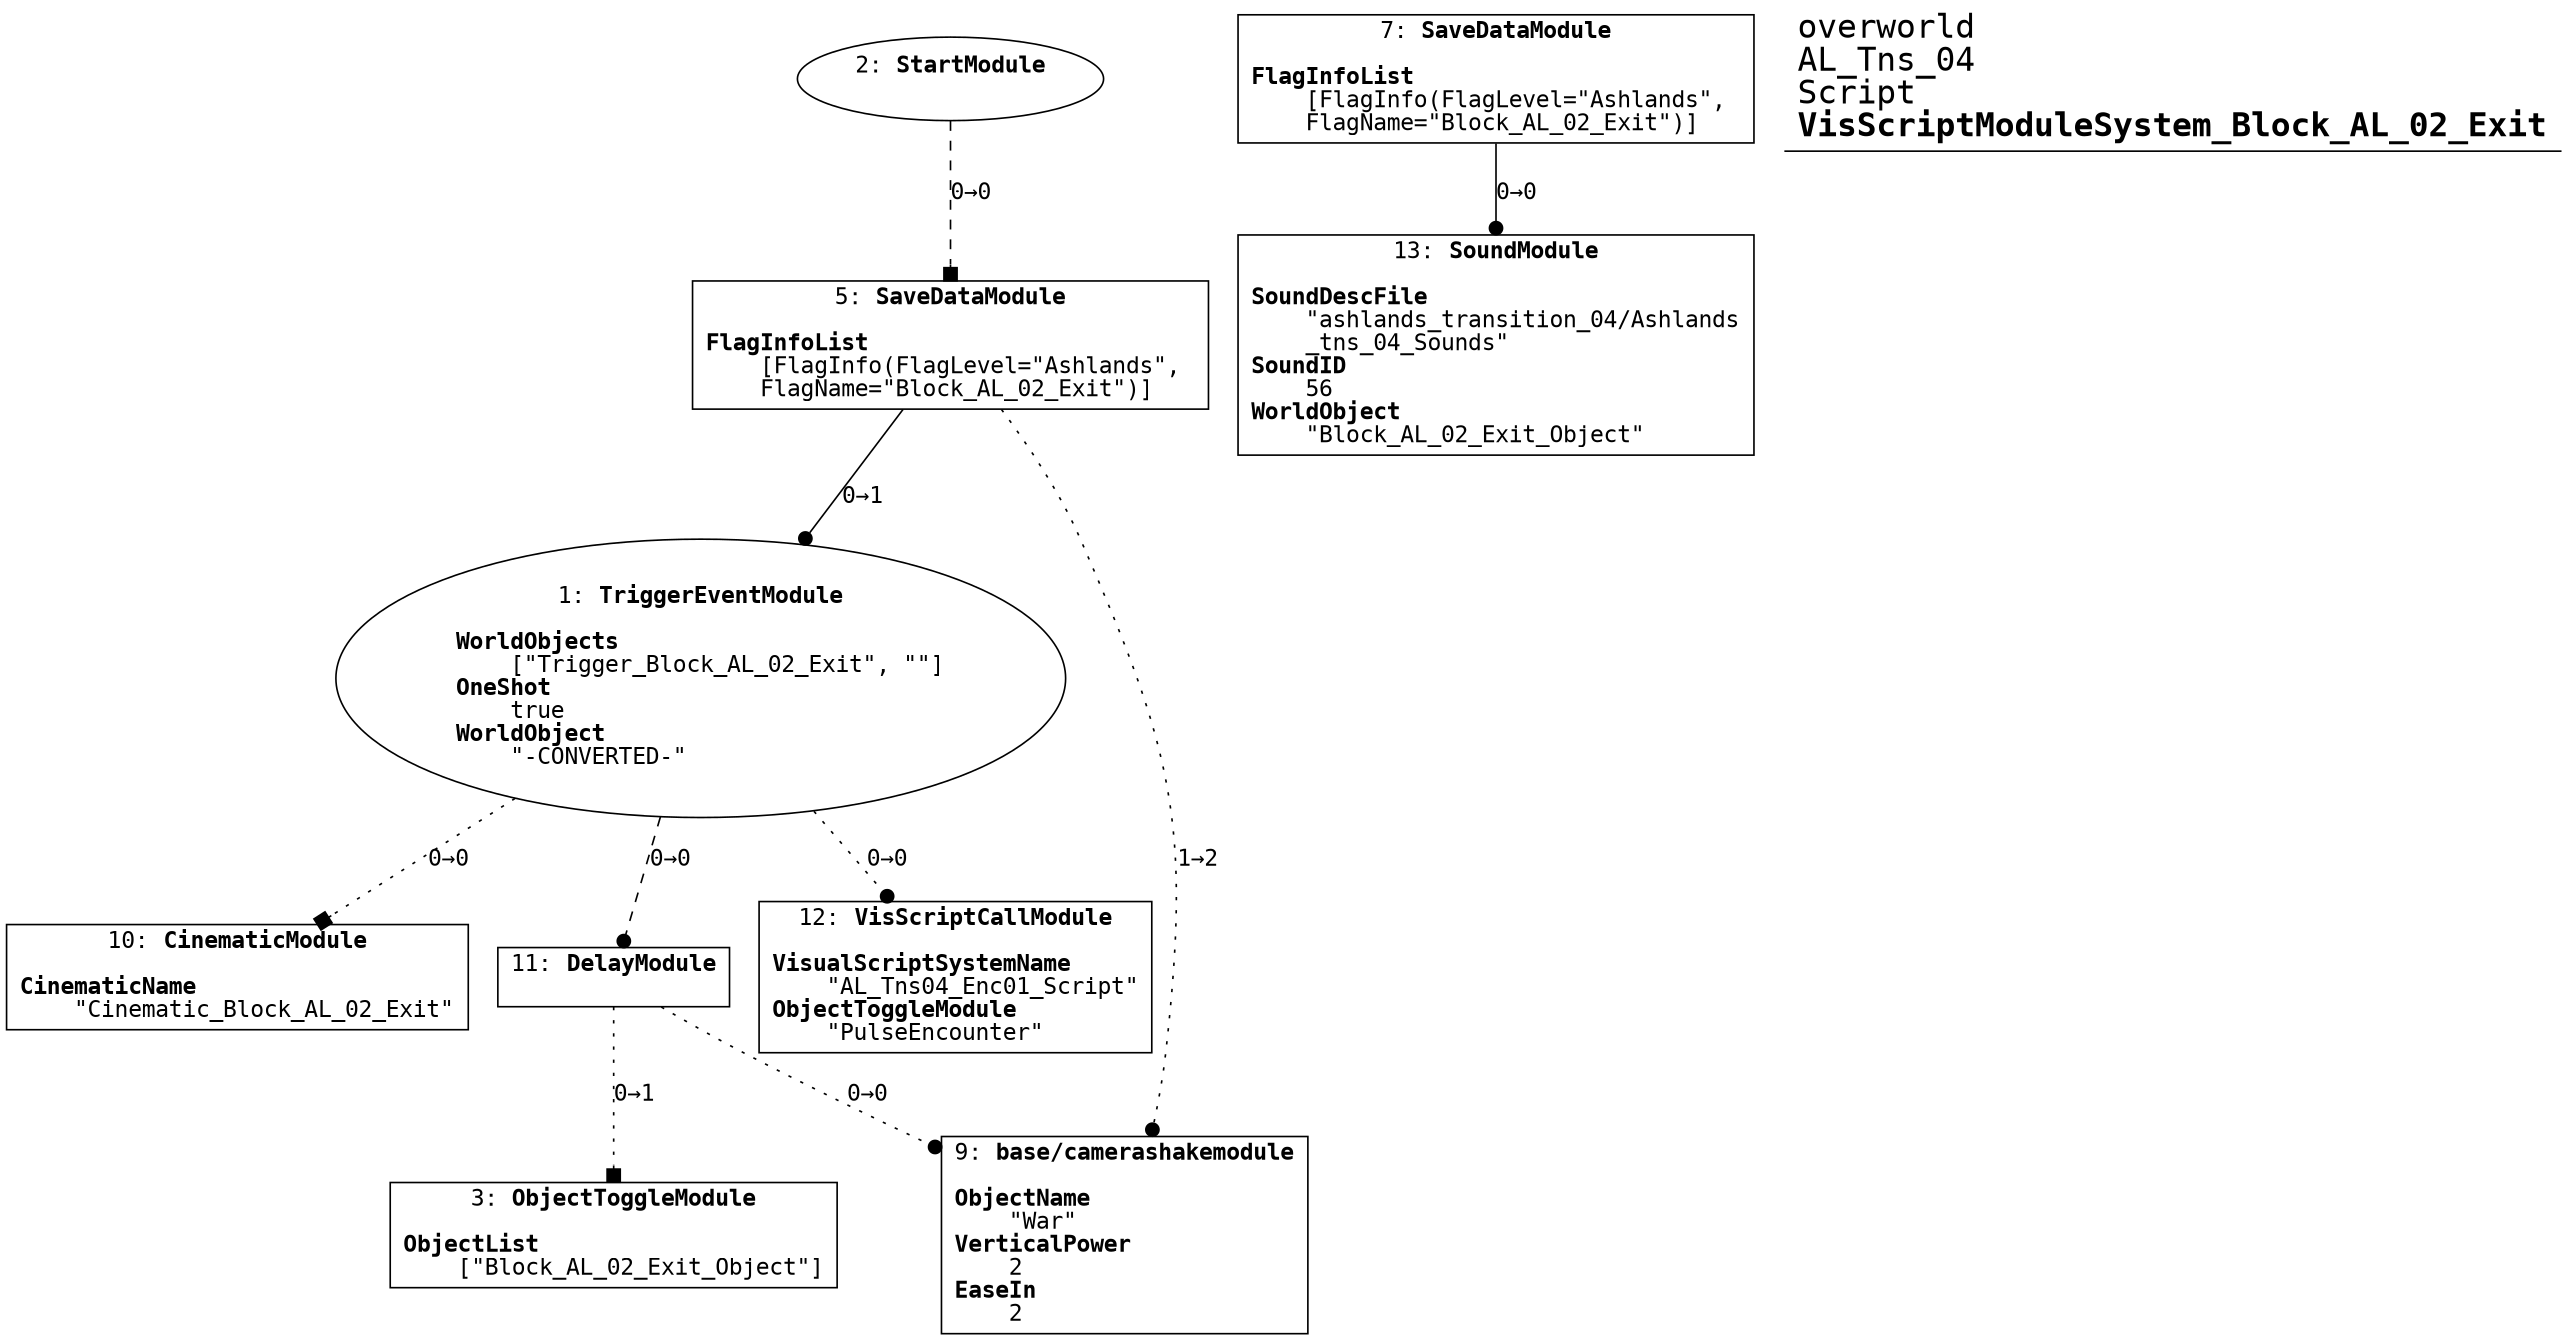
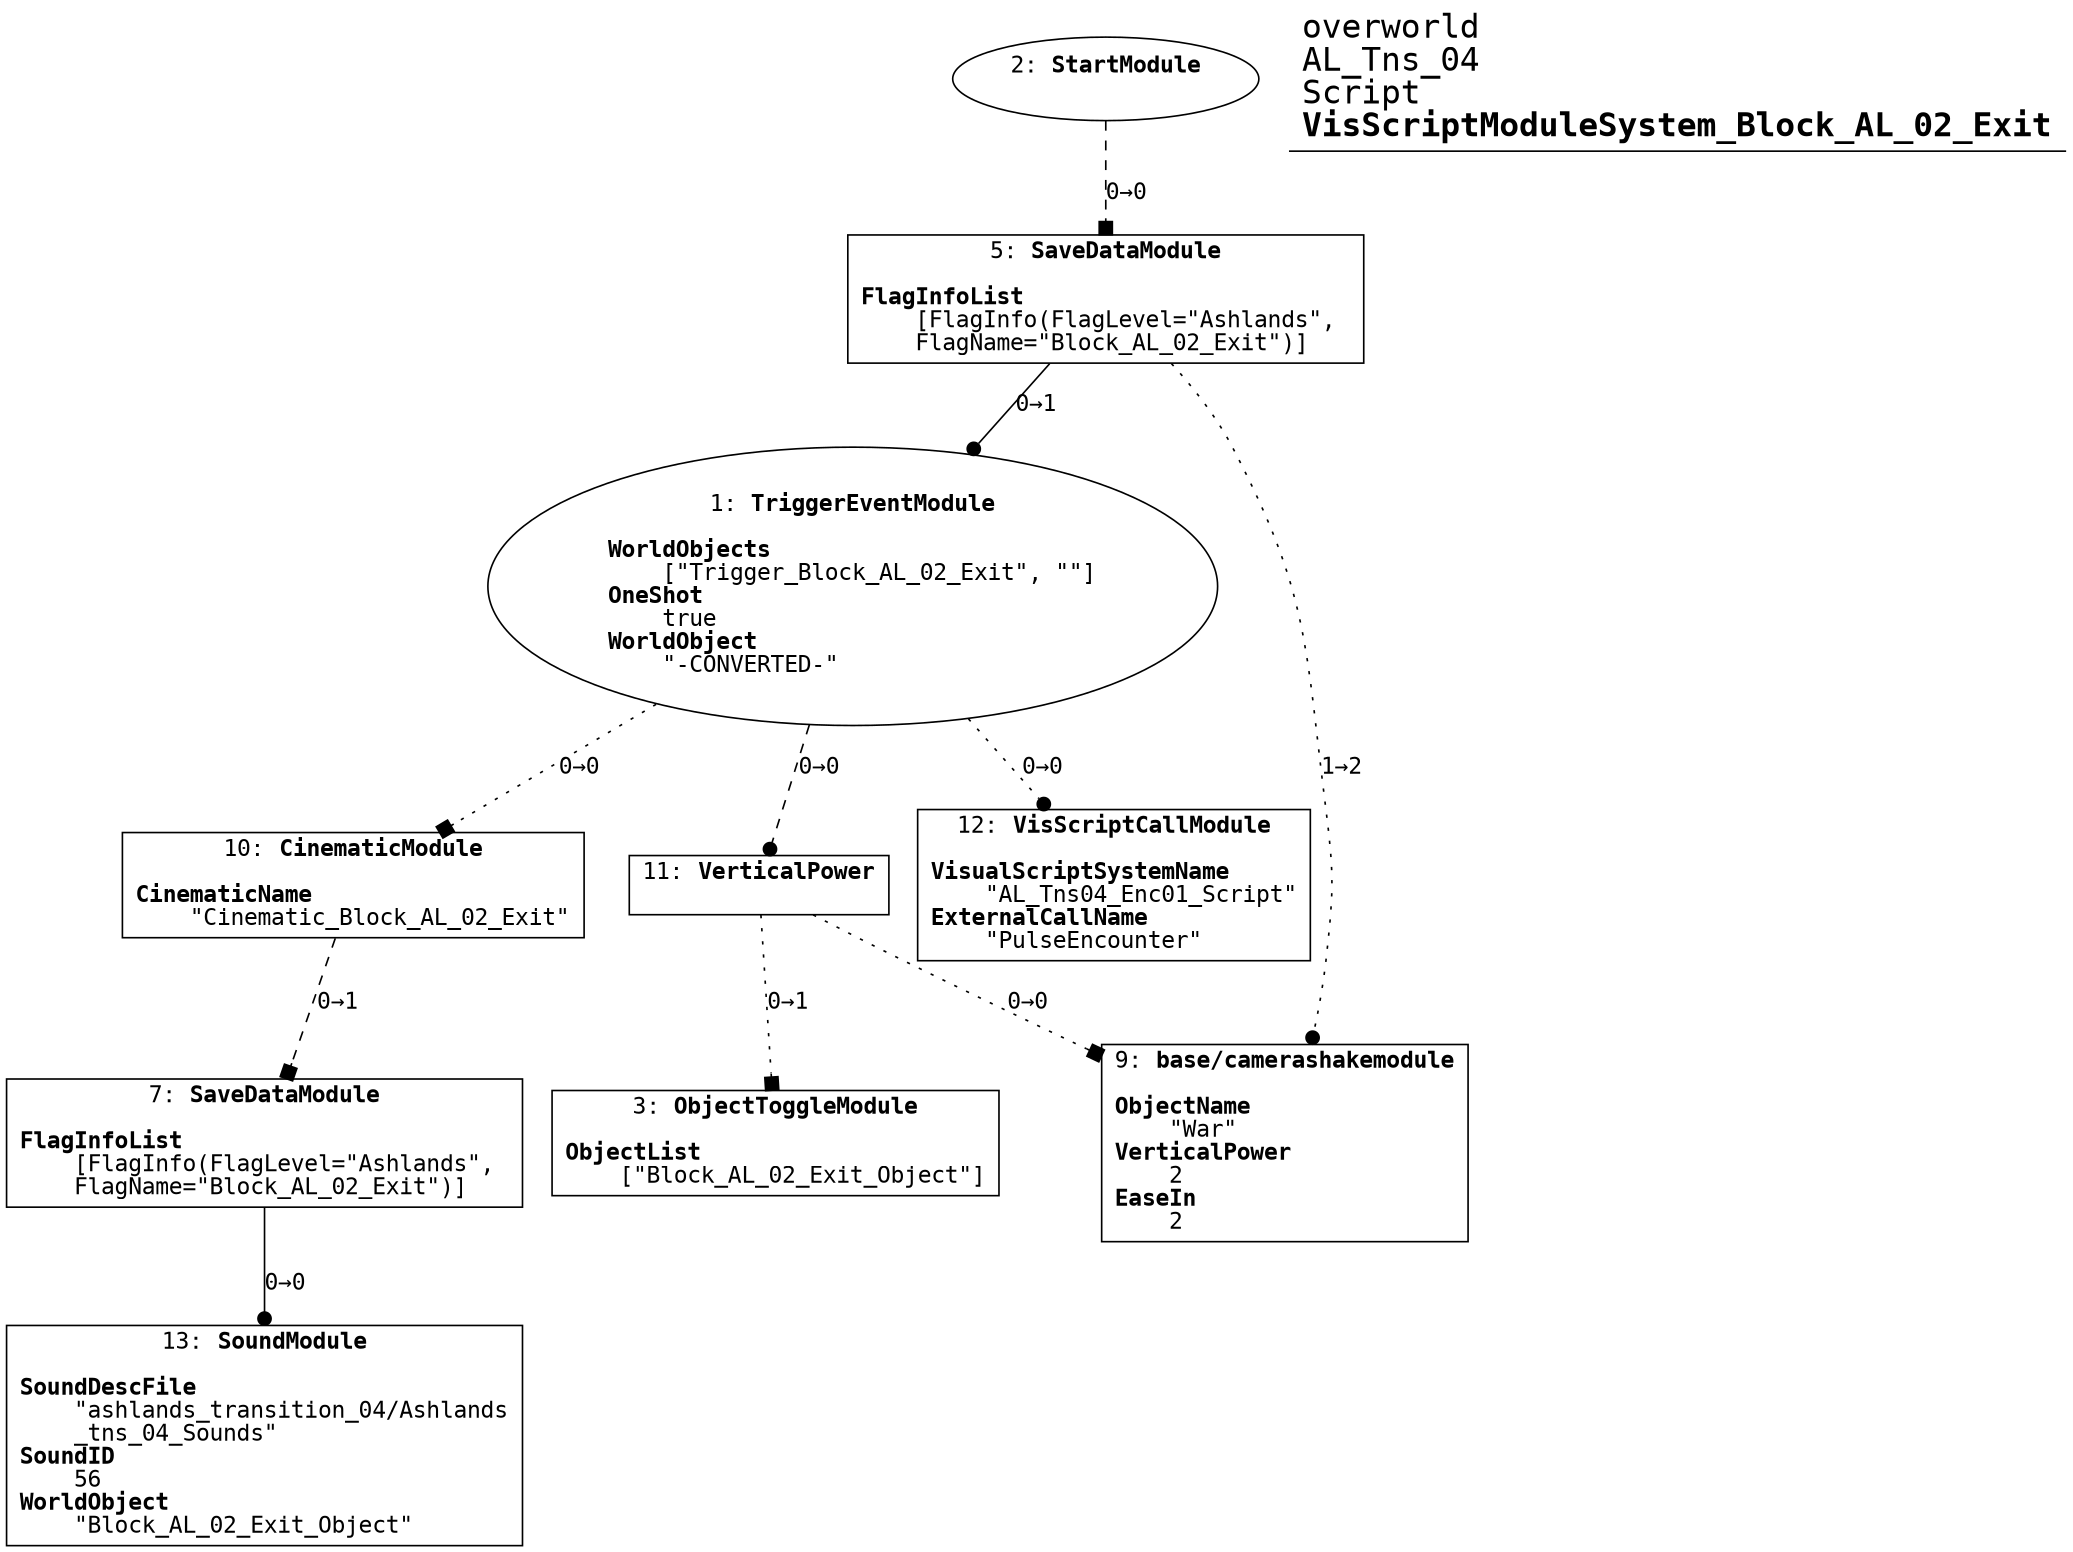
node "11:": text "DelayModule" -> "VerticalPower"
edge "10:" -> "7:": added, label "0→1"
node "12:": text "ObjectToggleModule" -> "ExternalCallName"
edge "11:" -> "9:": arrowhead dot -> box
